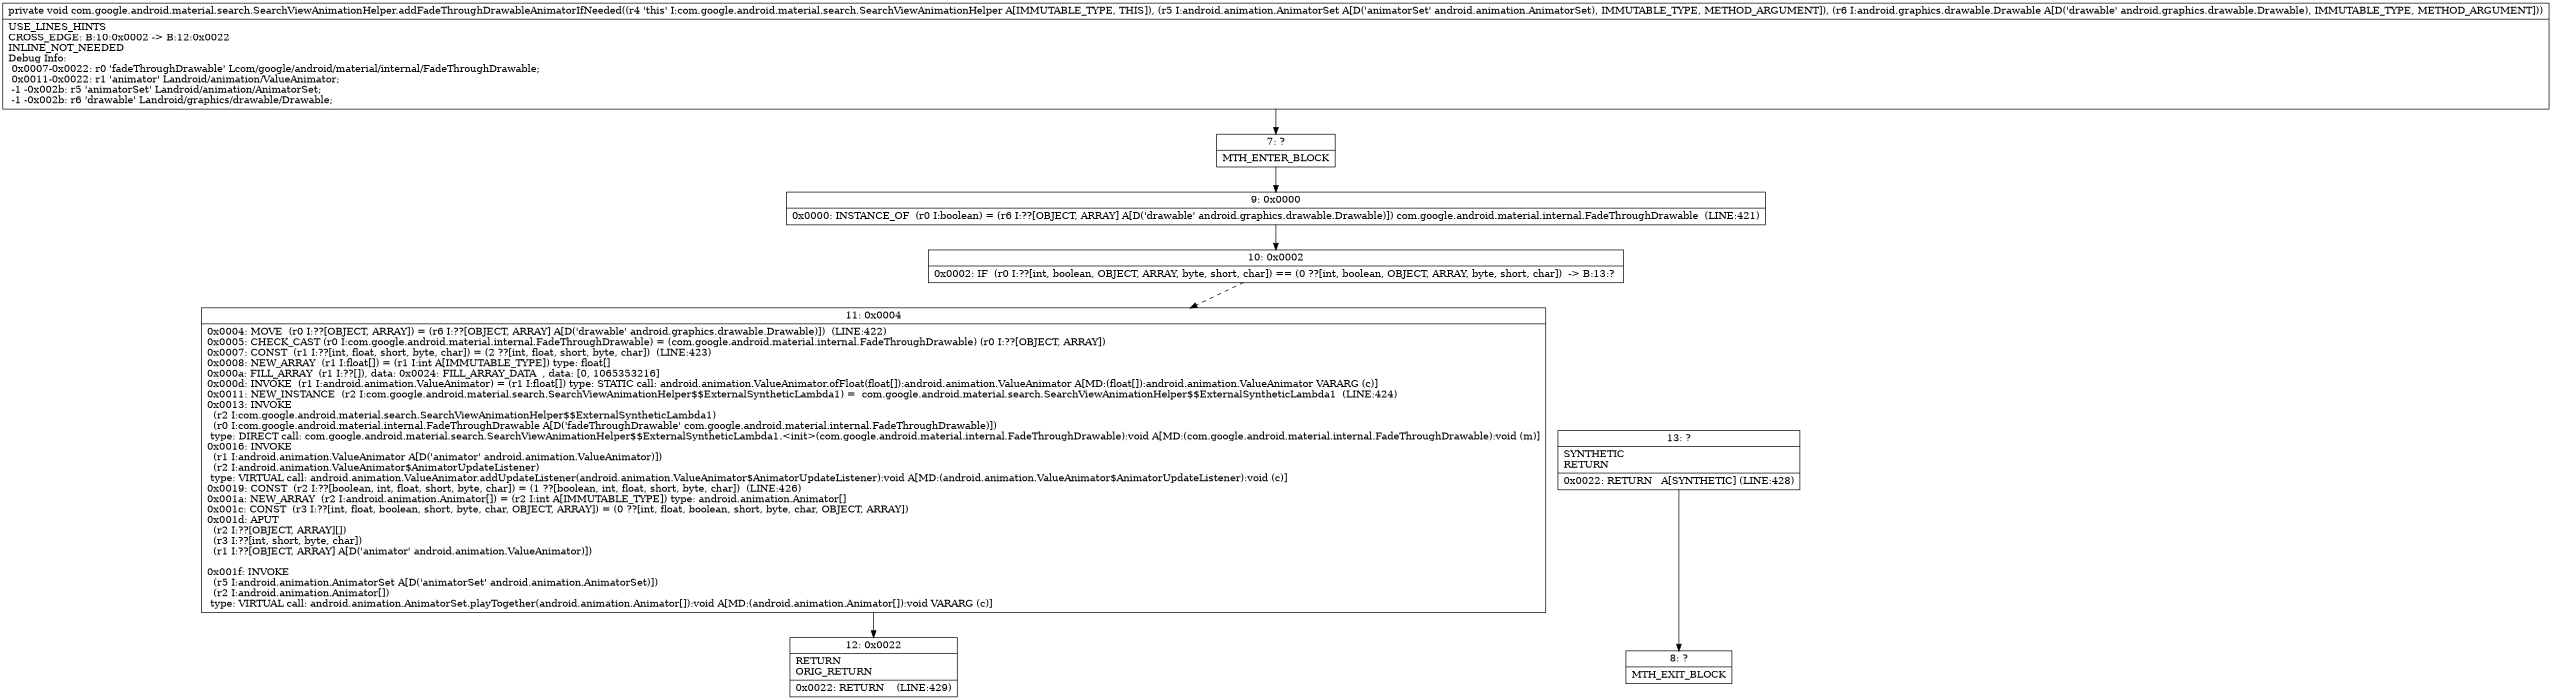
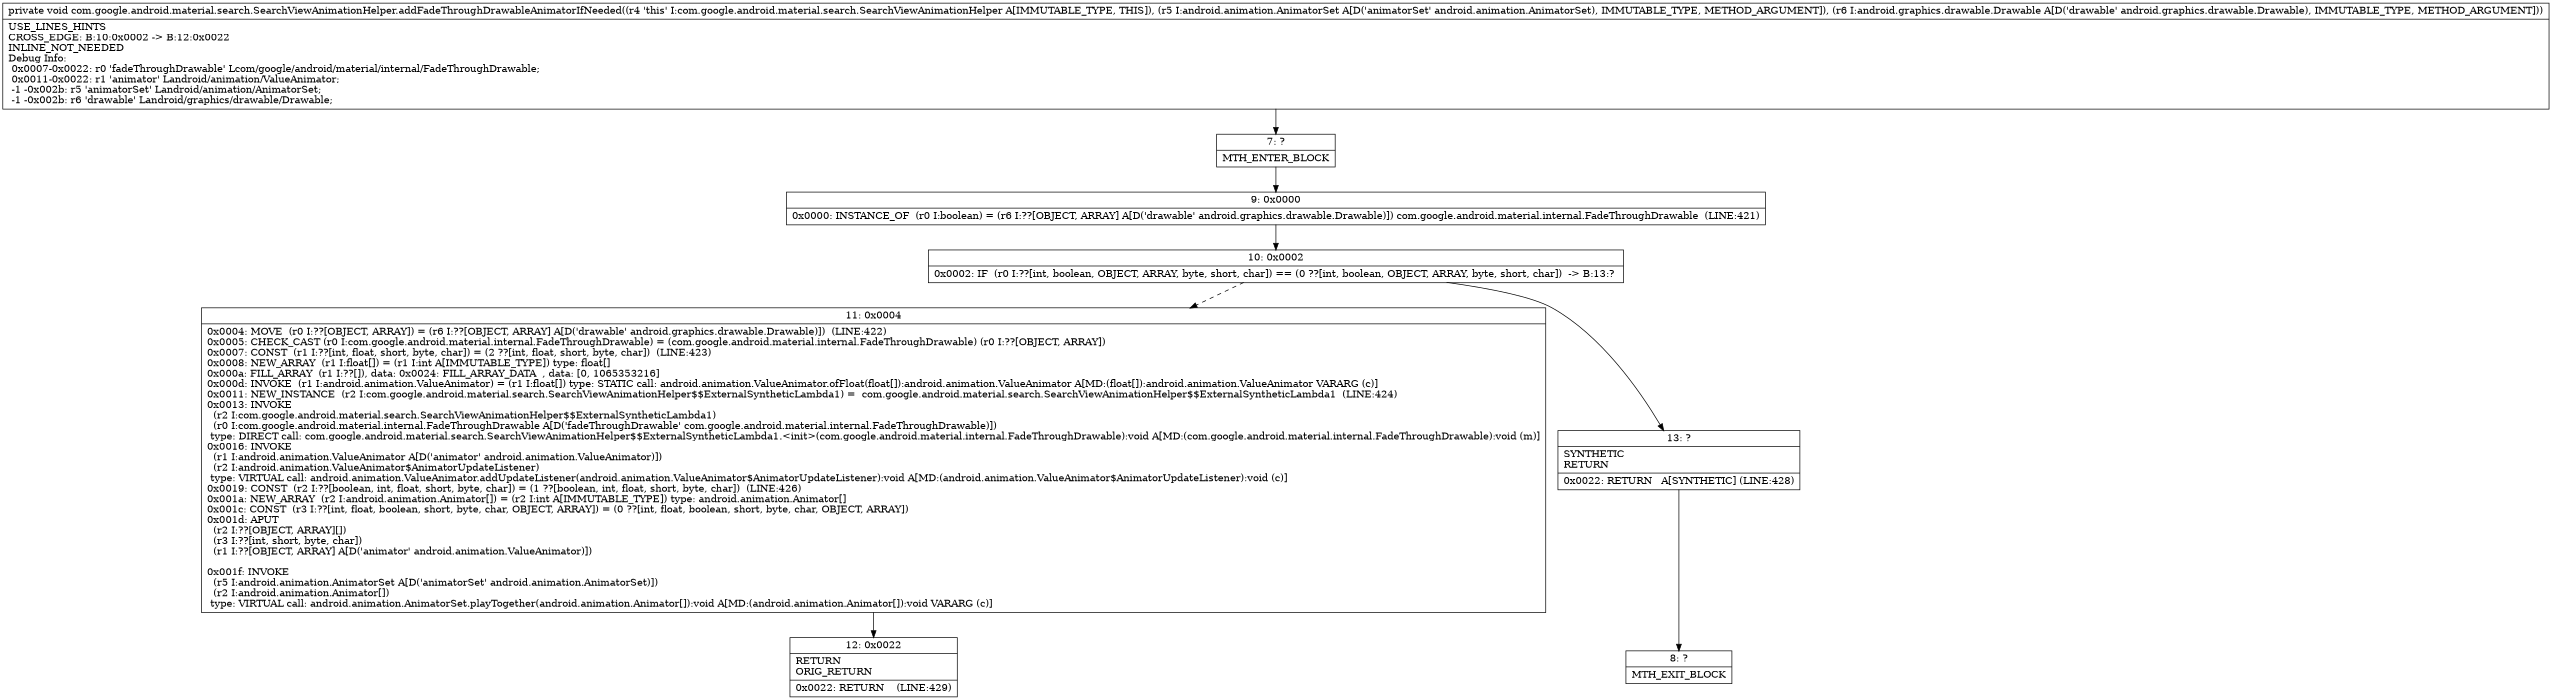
edge "10: 0x0002" -> "13: ?": added
